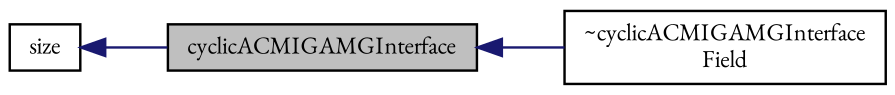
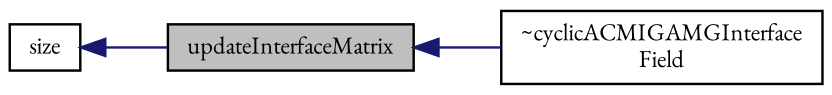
node "cyclicACMIGAMGInterface": label "cyclicACMIGAMGInterface" -> "updateInterfaceMatrix"
